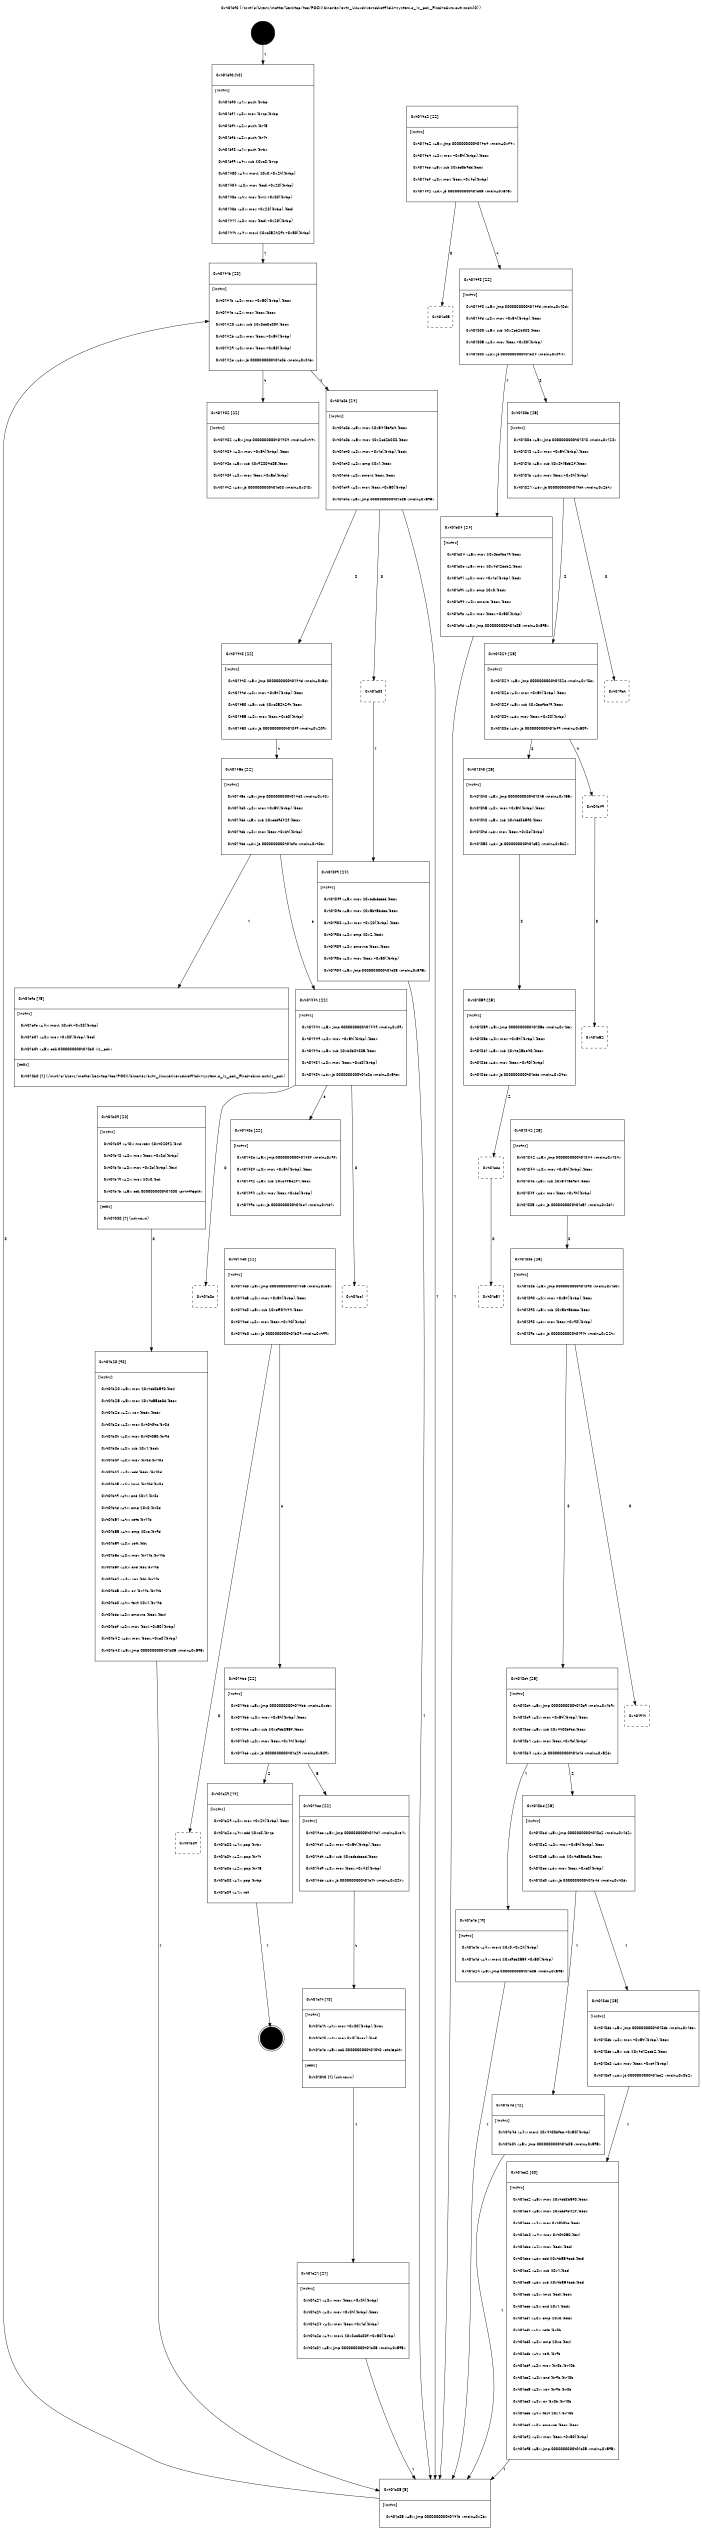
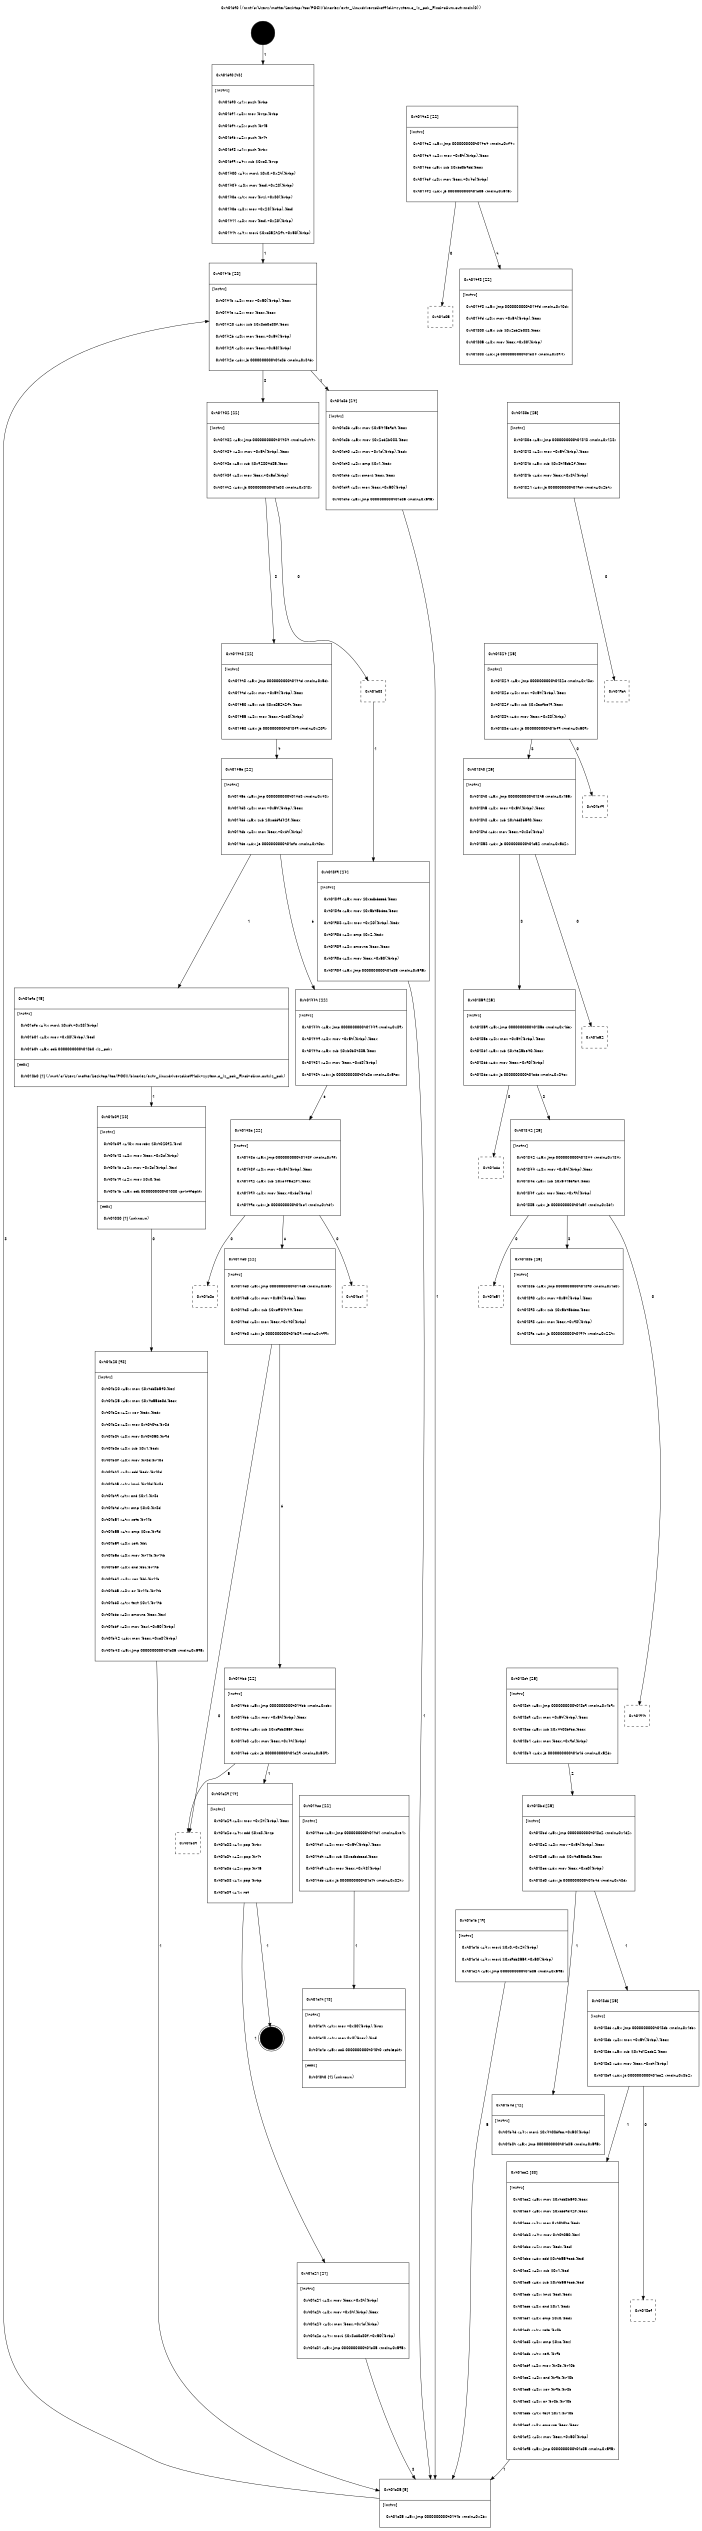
edge "0x40171b [23]" -> "0x401732 [22]": label " 4" -> " 8"
edge "0x4017f8 [22]" -> "0x40180e [25]": removed, label "3"
edge "0x40180e [25]" -> "0x401827 [25]": removed, label "3"
edge "0x401a36 [27]" -> "0x401748 [22]": now "0x401732 [22]" -> "0x401748 [22]"
node "0x401a87 [27]": removed
edge "0x401a36 [27]" -> "0x401a08": now "0x401732 [22]" -> "0x401a08"
edge "0x401748 [22]" -> "0x40175e [22]": label " 4" -> " 7"
edge "0x401827 [25]" -> "0x401bf9": label " 7" -> " 0"
edge "0x401bf9" -> "0x401c52": now "0x401840 [25]" -> "0x401c52"
edge "0x401afa [15]" -> "0x401b09 [23]": added, label "1"
edge "0x401859 [25]" -> "0x401a6c": label " 2" -> " 0"
edge "0x401859 [25]" -> "0x401872 [25]": added, label "3"
edge "0x401774 [22]" -> "0x401c3a": now "0x40178a [22]" -> "0x401c3a"
edge "0x401774 [22]" -> "0x401bc1": now "0x40178a [22]" -> "0x401bc1"
edge "0x40178a [22]" -> "0x4017a0 [22]": added, label "6"
edge "0x401a6c" -> "0x401a51": now "0x401872 [25]" -> "0x401a51"
edge "0x40188b [25]" -> "0x4018a4 [25]": removed, label "3"
edge "0x40188b [25]" -> "0x401914": now "0x401872 [25]" -> "0x401914"
edge "0x4017b6 [22]" -> "0x401c29 [17]": label " 2" -> " 1"
edge "0x4017b6 [22]" -> "0x4017cc [22]": now "0x4017b6 [22]" -> "0x401b89"
edge "0x4018a4 [25]" -> "0x401c16 [19]": removed, label "1"
edge "0x4017cc [22]" -> "0x401a14 [13]": label " 4" -> " 1"
edge "0x401c16 [19]" -> "0x401c85 [5]": label " 1" -> " 5"
edge "0x401a14 [13]" -> "0x401a21 [21]": now "0x401c29 [17]" -> "0x401a21 [21]"
node "0x4018ef": added
edge "0x401b7d [12]" -> "0x401c85 [5]": removed, label "1"
edge "0x401a21 [21]" -> "0x401c85 [5]": label " 1" -> " 3"
